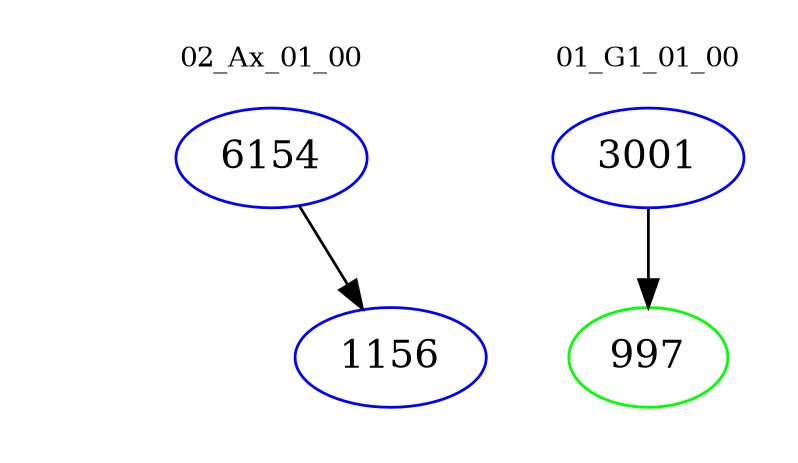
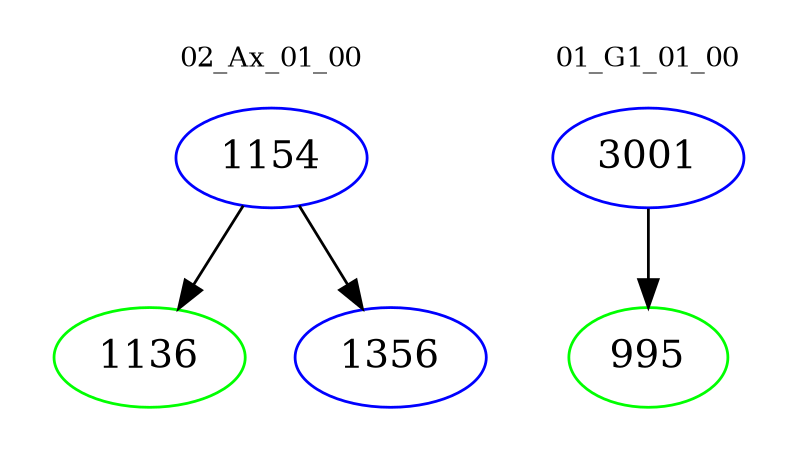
node "6154": label "6154" -> "1154"
node "1136": added
node "1156": label "1156" -> "1356"
node "997": label "997" -> "995"
